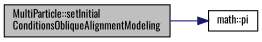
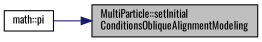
edge "MultiParticle::setInitial ConditionsObliqueAlignmentModeling" -> "math::pi": reversed
